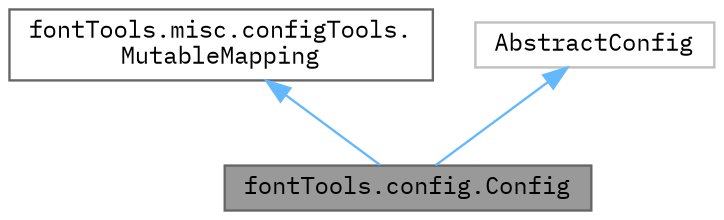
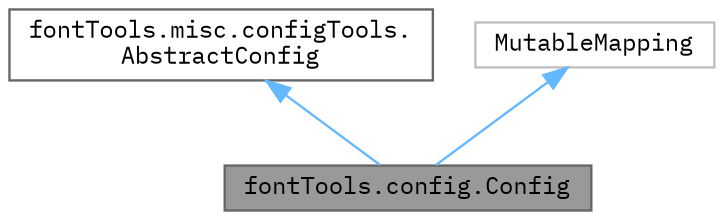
node "fontTools.misc.configTools. MutableMapping": label "fontTools.misc.configTools. MutableMapping" -> "fontTools.misc.configTools. AbstractConfig"
node "AbstractConfig": label "AbstractConfig" -> "MutableMapping"
